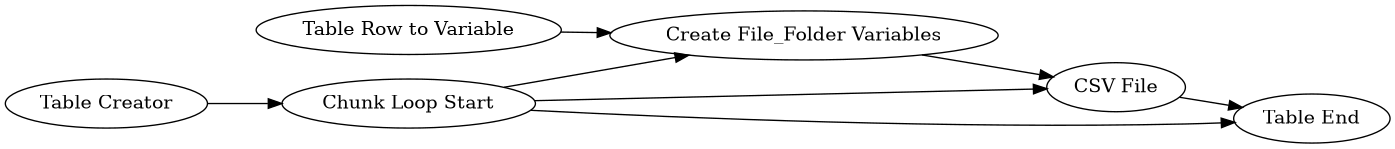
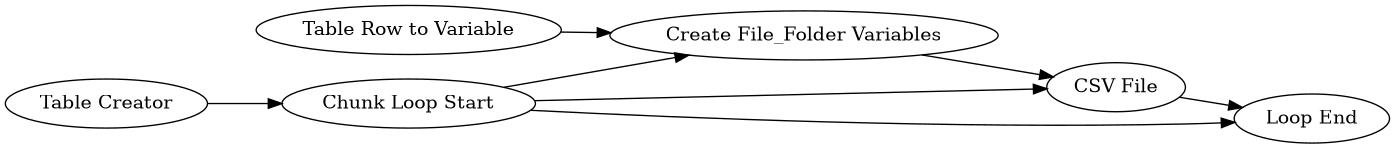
node "Table End": label "Table End" -> "Loop End"
